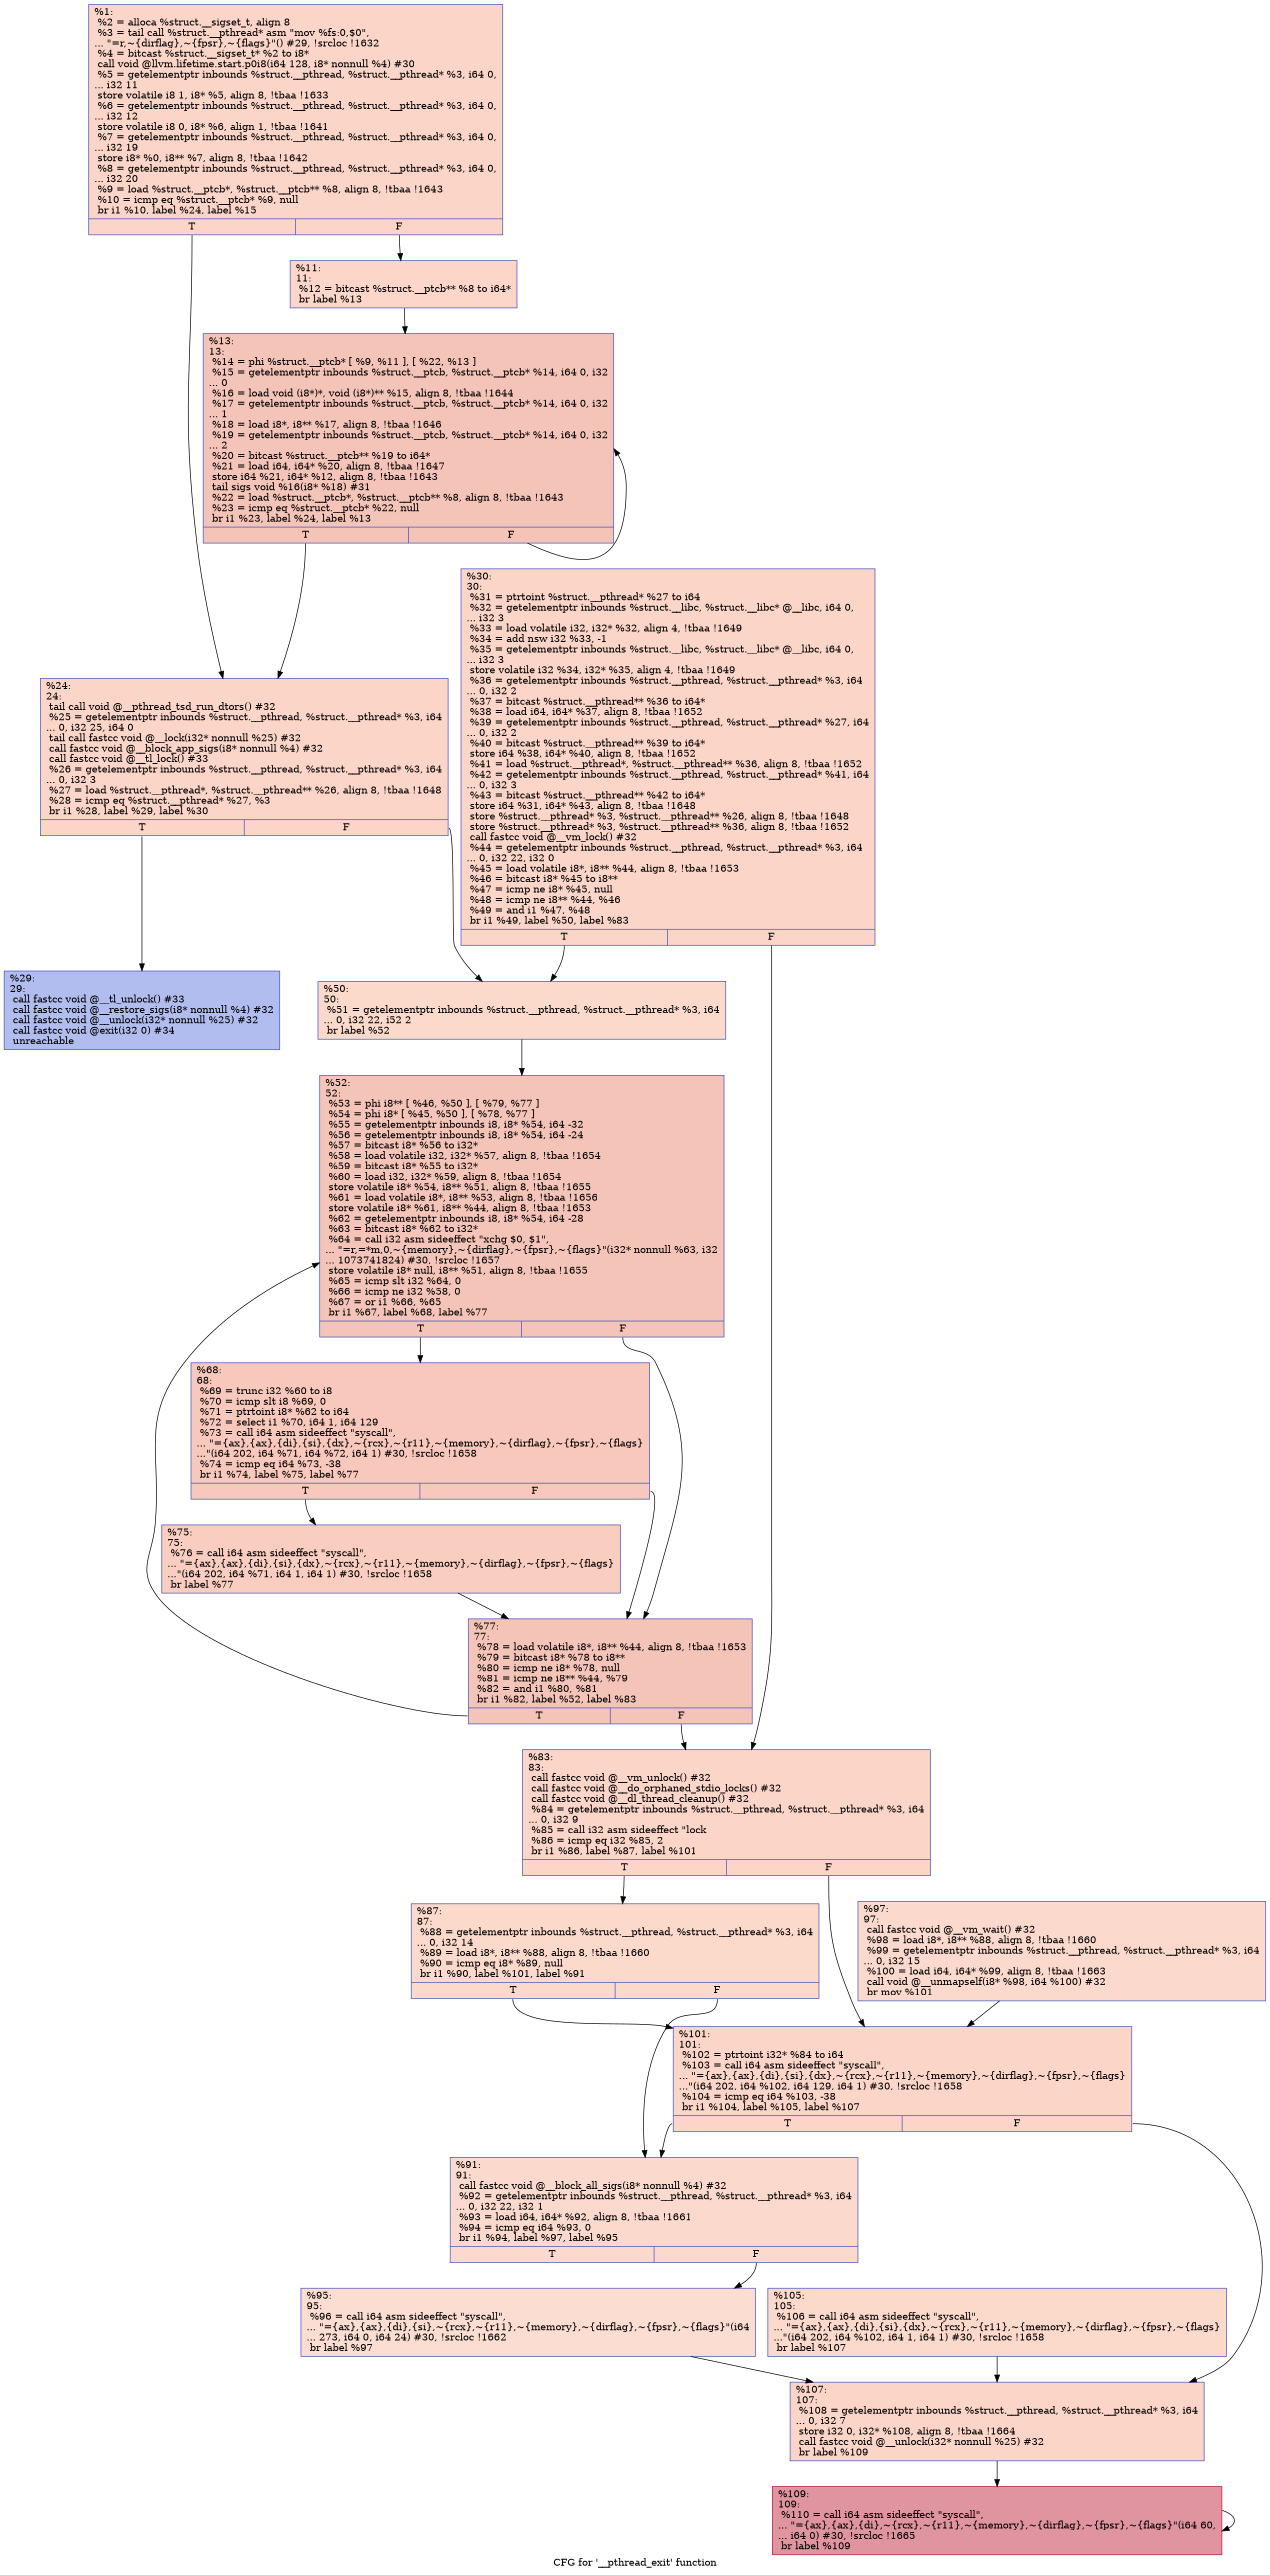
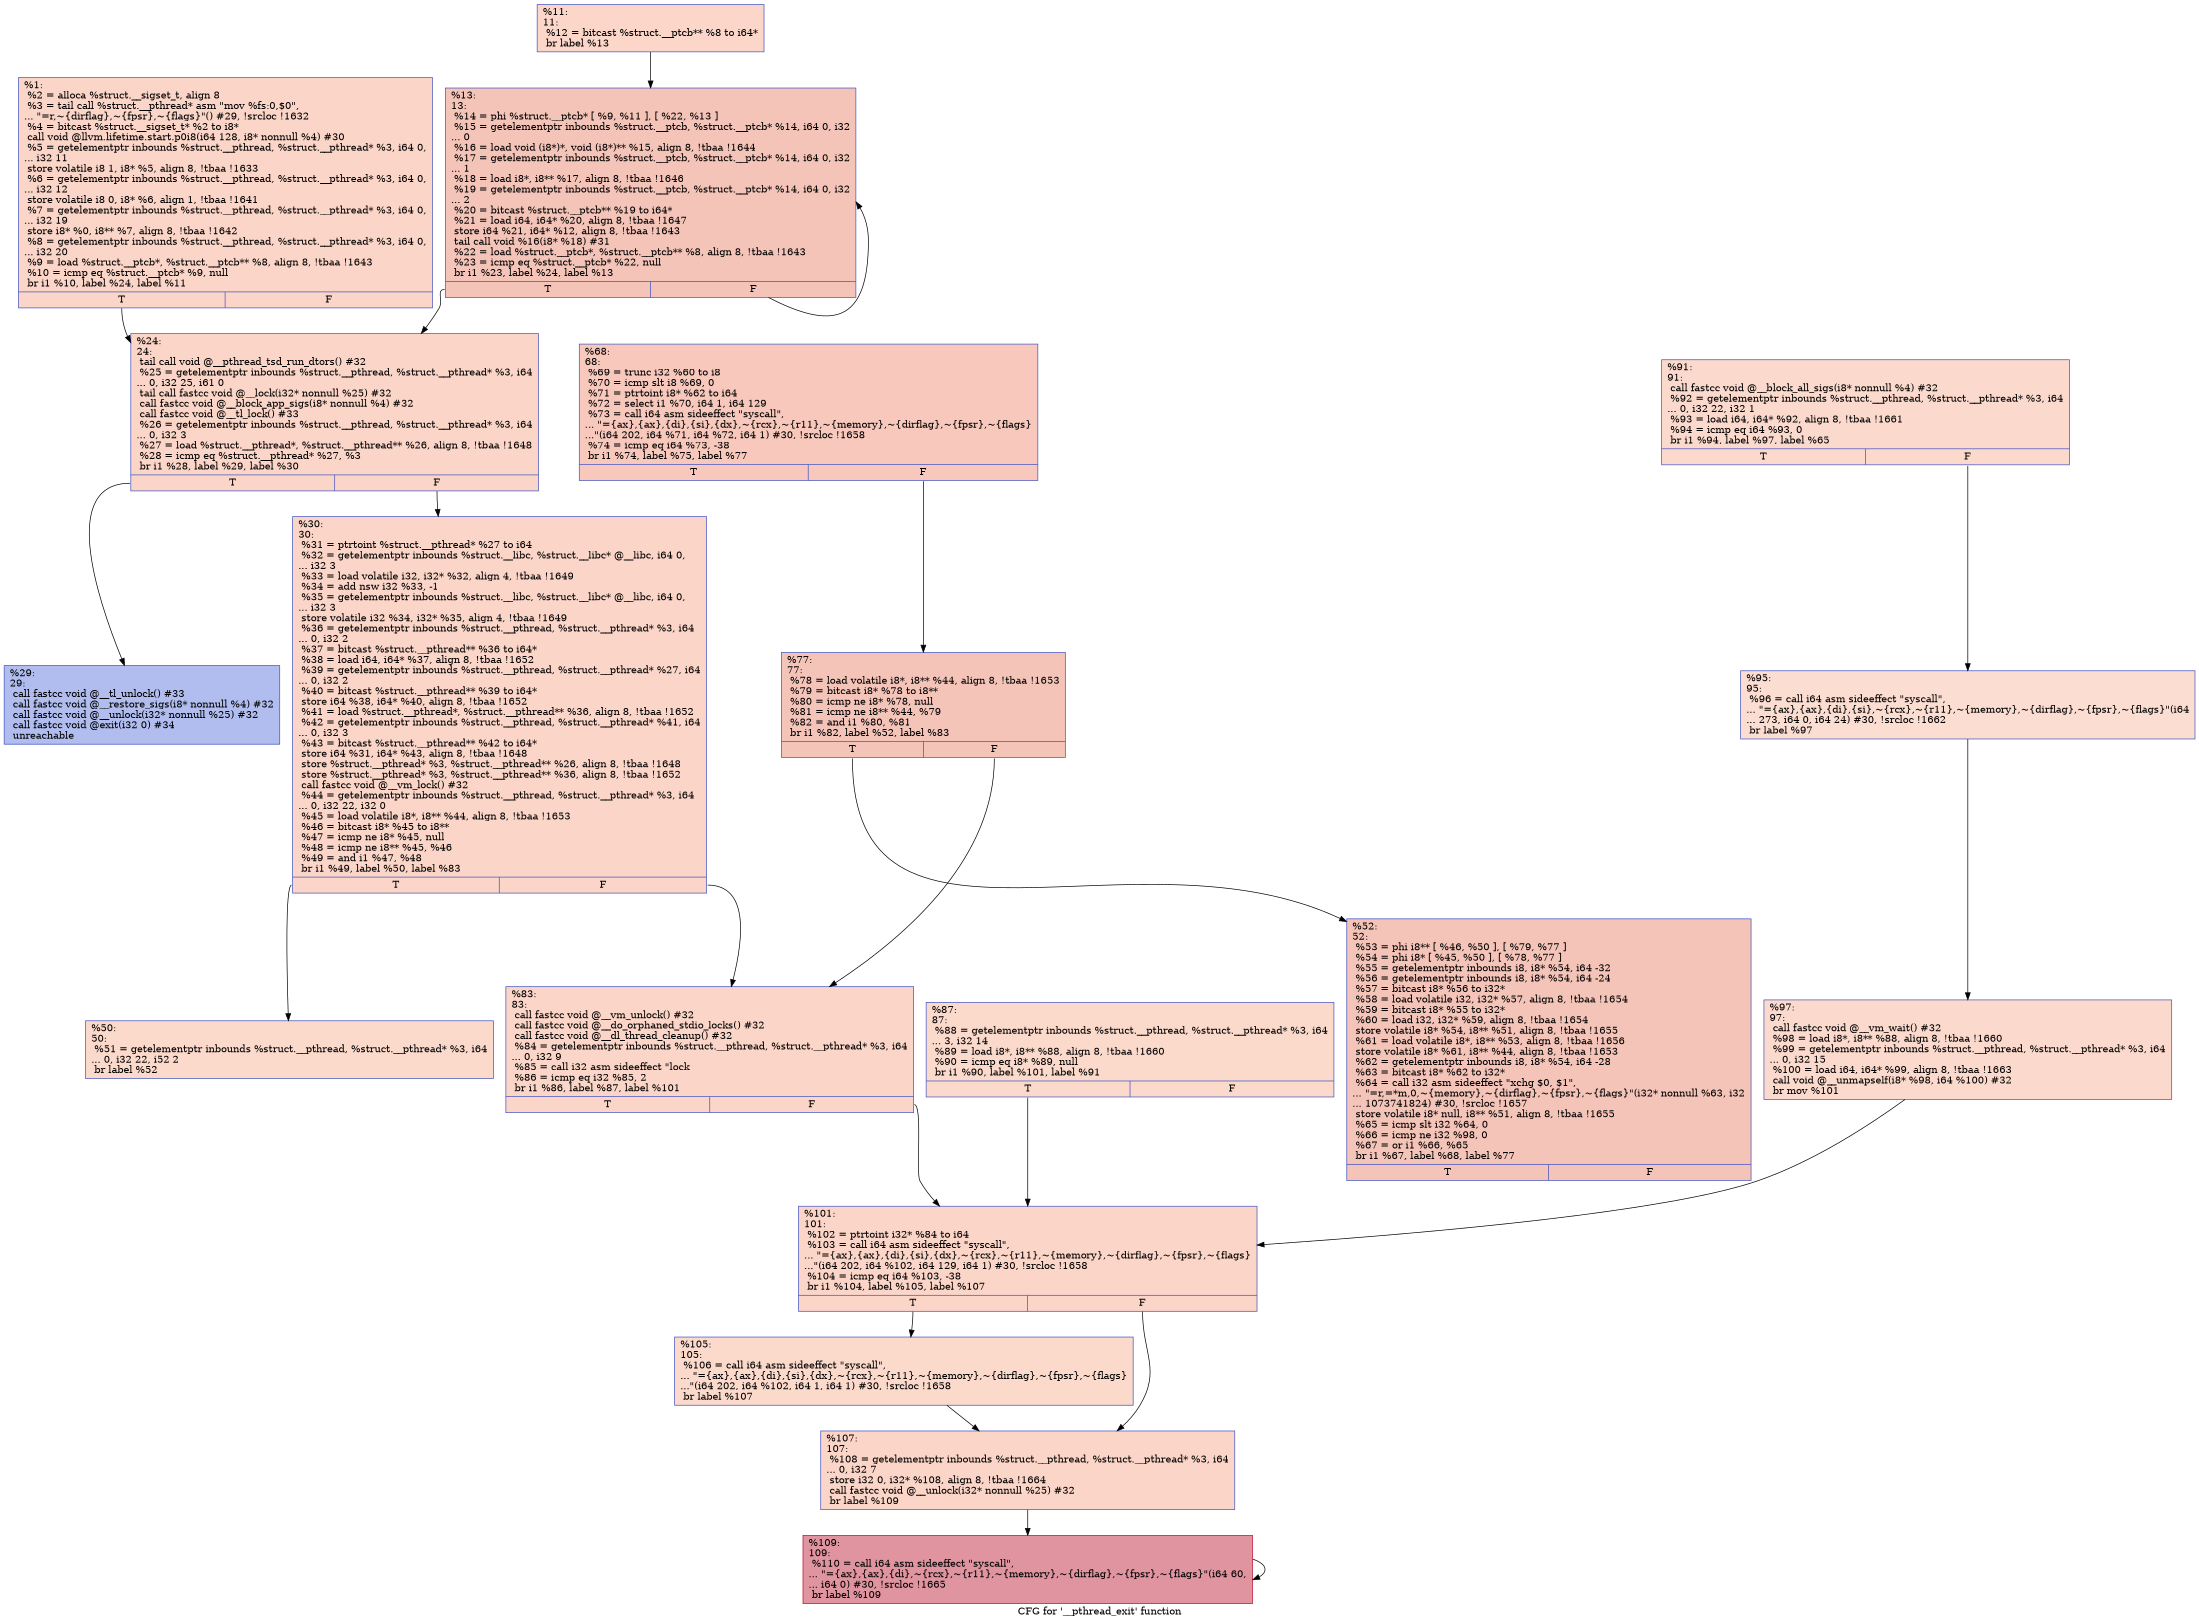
node "%1:": text "br i1 %10, label %24, label %15" -> "br i1 %10, label %24, label %11"
edge "%1:" -> "%11:": removed
node "%13:": text "tail sigs void %16(i8* %18) #31" -> "tail call void %16(i8* %18) #31"
node "%24:": text "... 0, i32 25, i64 0" -> "... 0, i32 25, i61 0"
node "%30:": text "%48 = icmp ne i8** %44, %46" -> "%48 = icmp ne i8** %45, %46"
edge "%24:" -> "%50:": now "%24:" -> "%30:"
edge "%50:" -> "%52:": removed
node "%52:": text "%66 = icmp ne i32 %58, 0" -> "%66 = icmp ne i32 %98, 0"
edge "%52:" -> "%68:": removed
edge "%52:" -> "%77:": removed
node "%75:": removed
edge "%83:" -> "%87:": removed
node "%87:": text "... 0, i32 14" -> "... 3, i32 14"
edge "%87:" -> "%91:": removed
edge "%101:" -> "%91:": now "%101:" -> "%105:"
node "%91:": text "br i1 %94, label %97, label %95" -> "br i1 %94, label %97, label %65"
edge "%95:" -> "%107:": now "%95:" -> "%97:"
